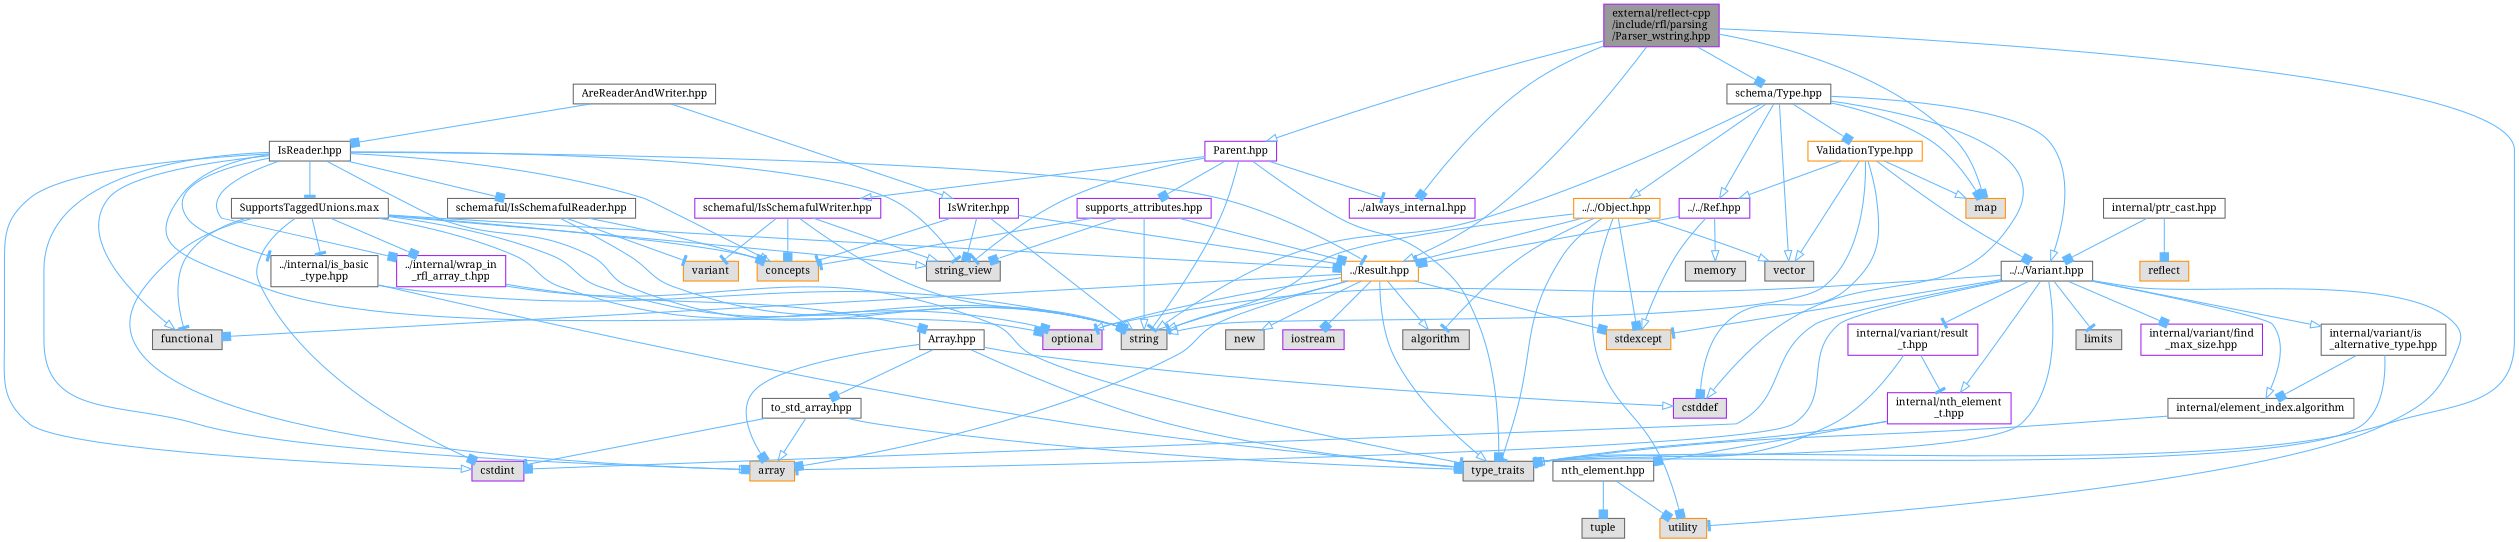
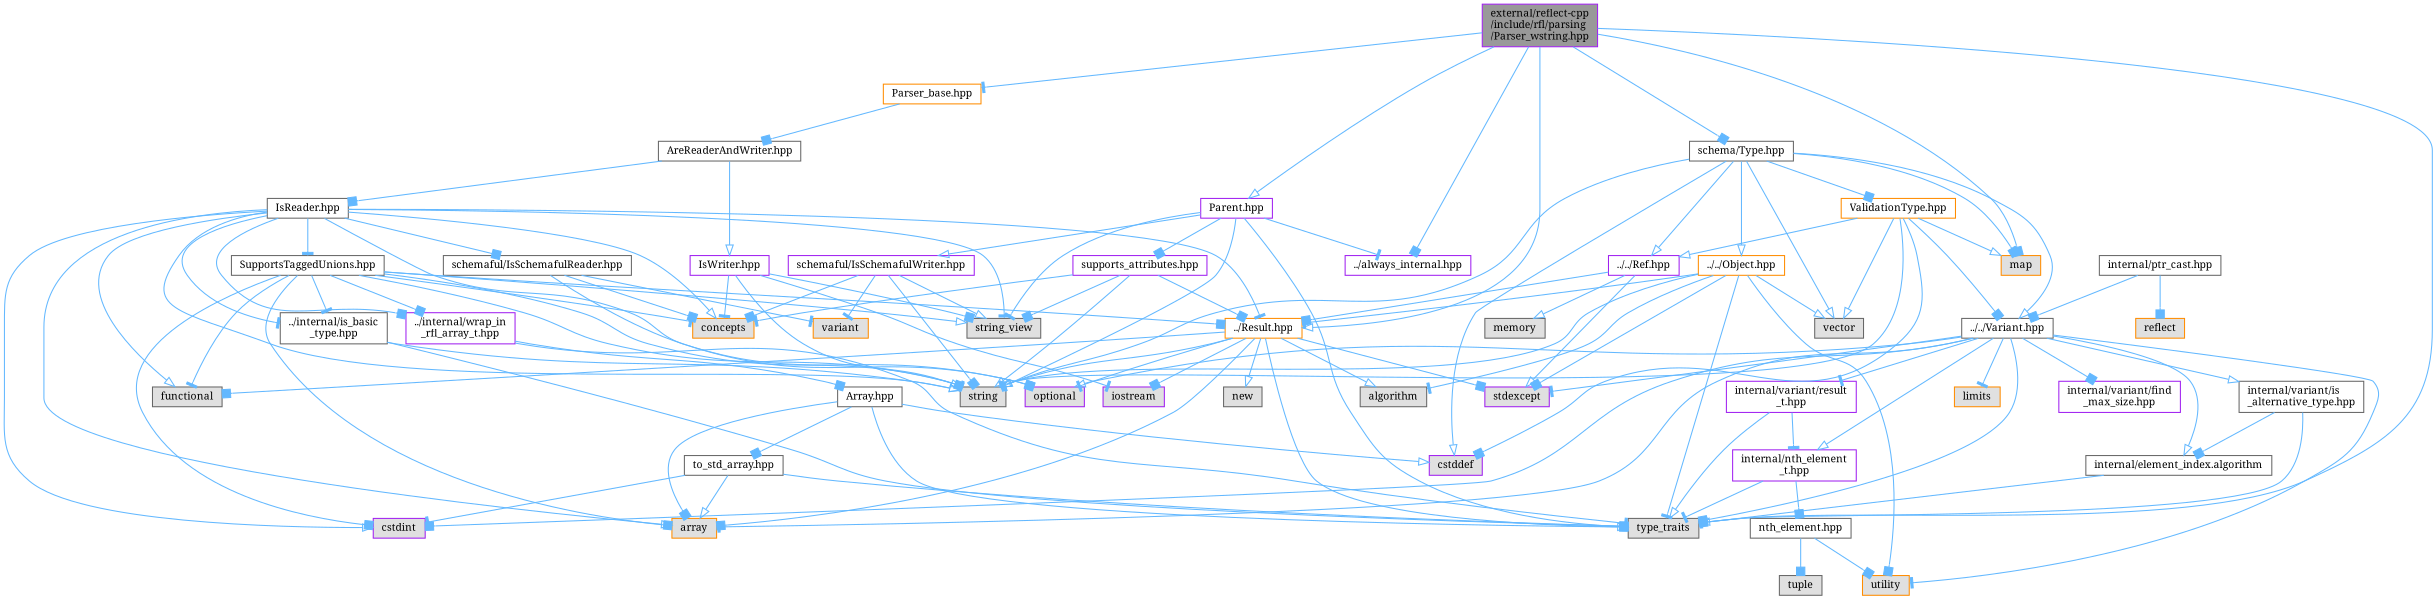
node "Parser_base.hpp": added
node "SupportsTaggedUnions.max": label "SupportsTaggedUnions.max" -> "SupportsTaggedUnions.hpp"
edge "IsWriter.hpp" -> "../Result.hpp": now "IsWriter.hpp" -> "iostream"
node "stdexcept": color darkorange -> purple
node "limits": color gray40 -> darkorange
